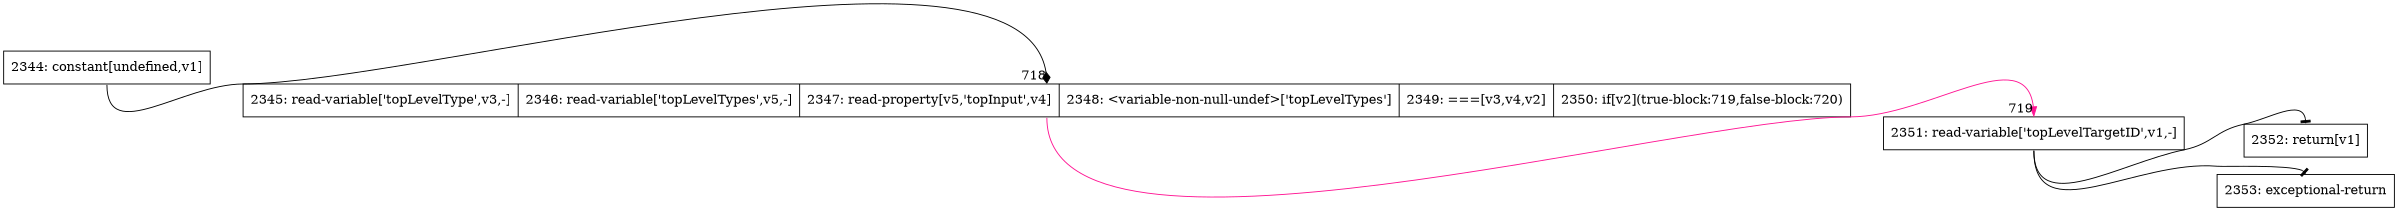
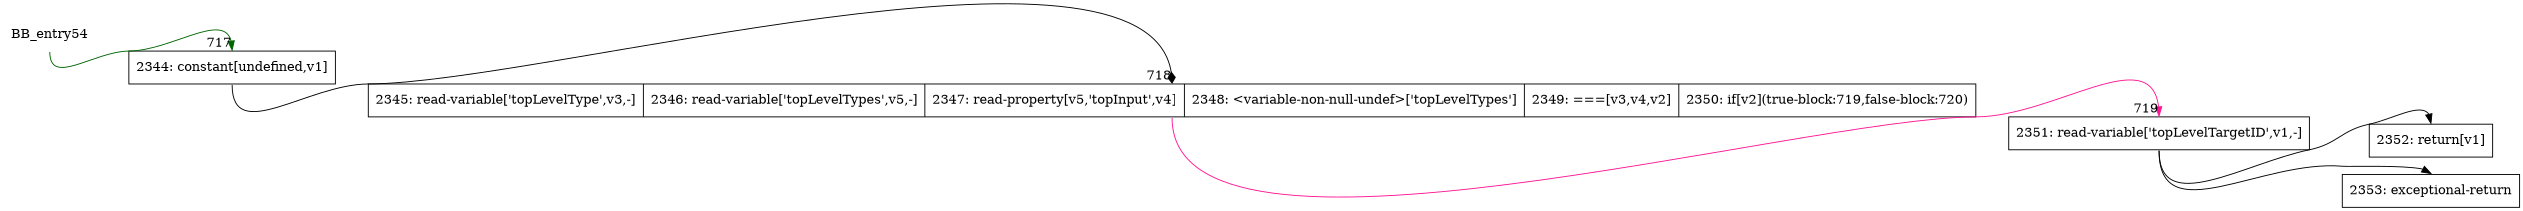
node "BB_entry54": added
edge "2351: read-variable['topLevelTargetID',v1,-]" -> "2352: return[v1]": arrowhead tee -> normal
edge "2351: read-variable['topLevelTargetID',v1,-]" -> "2353: exceptional-return": arrowhead tee -> normal
